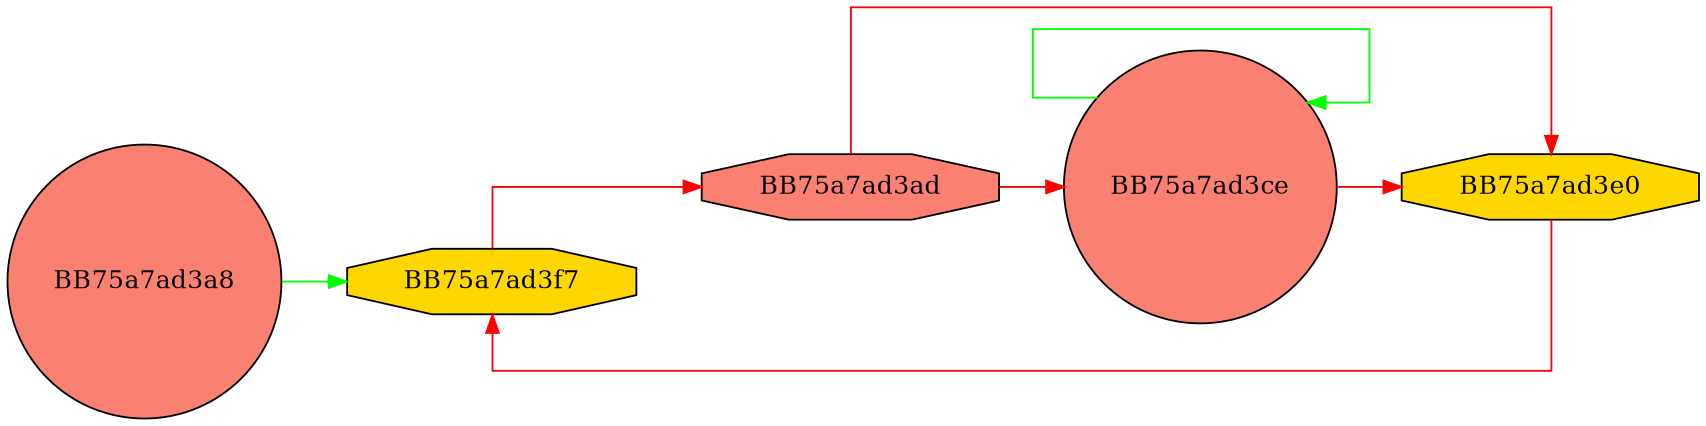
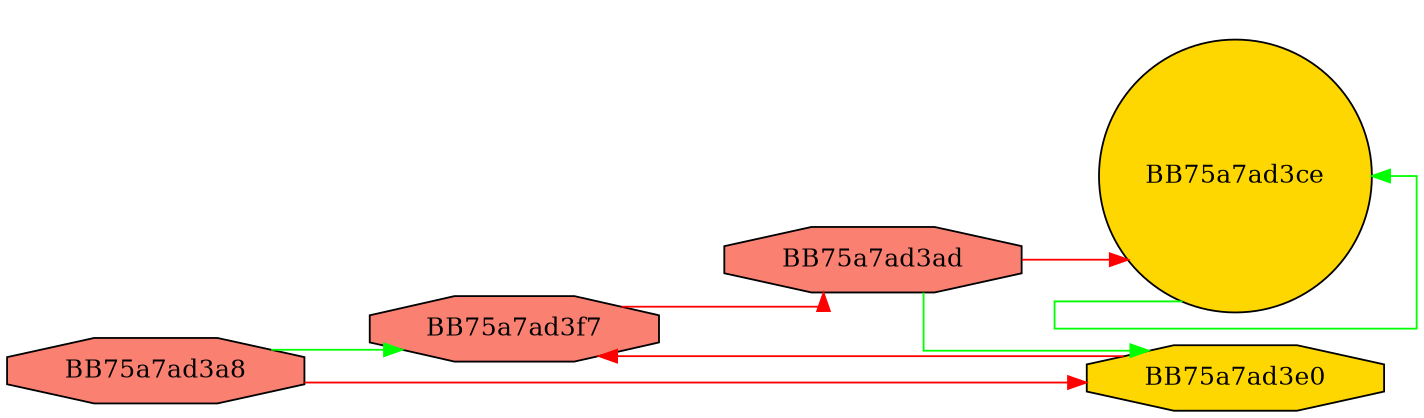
edge "BB75a7ad3ad" -> "BB75a7ad3e0": color red -> green
node "BB75a7ad3ce": fillcolor salmon -> gold
edge "BB75a7ad3ce" -> "BB75a7ad3e0": now "BB75a7ad3a8" -> "BB75a7ad3e0"
node "BB75a7ad3a8": shape circle -> octagon
node "BB75a7ad3f7": fillcolor gold -> salmon
